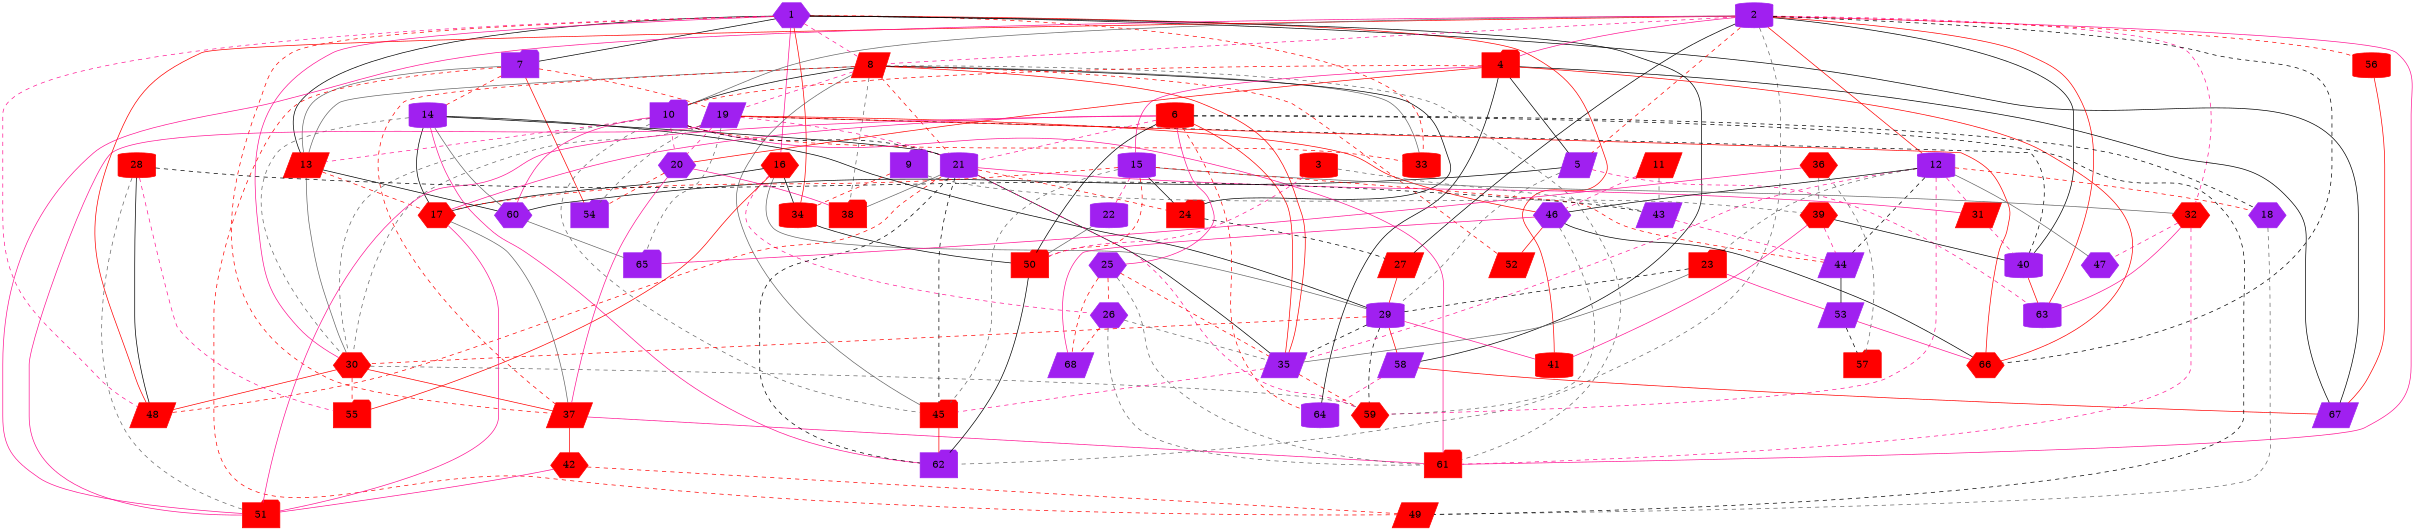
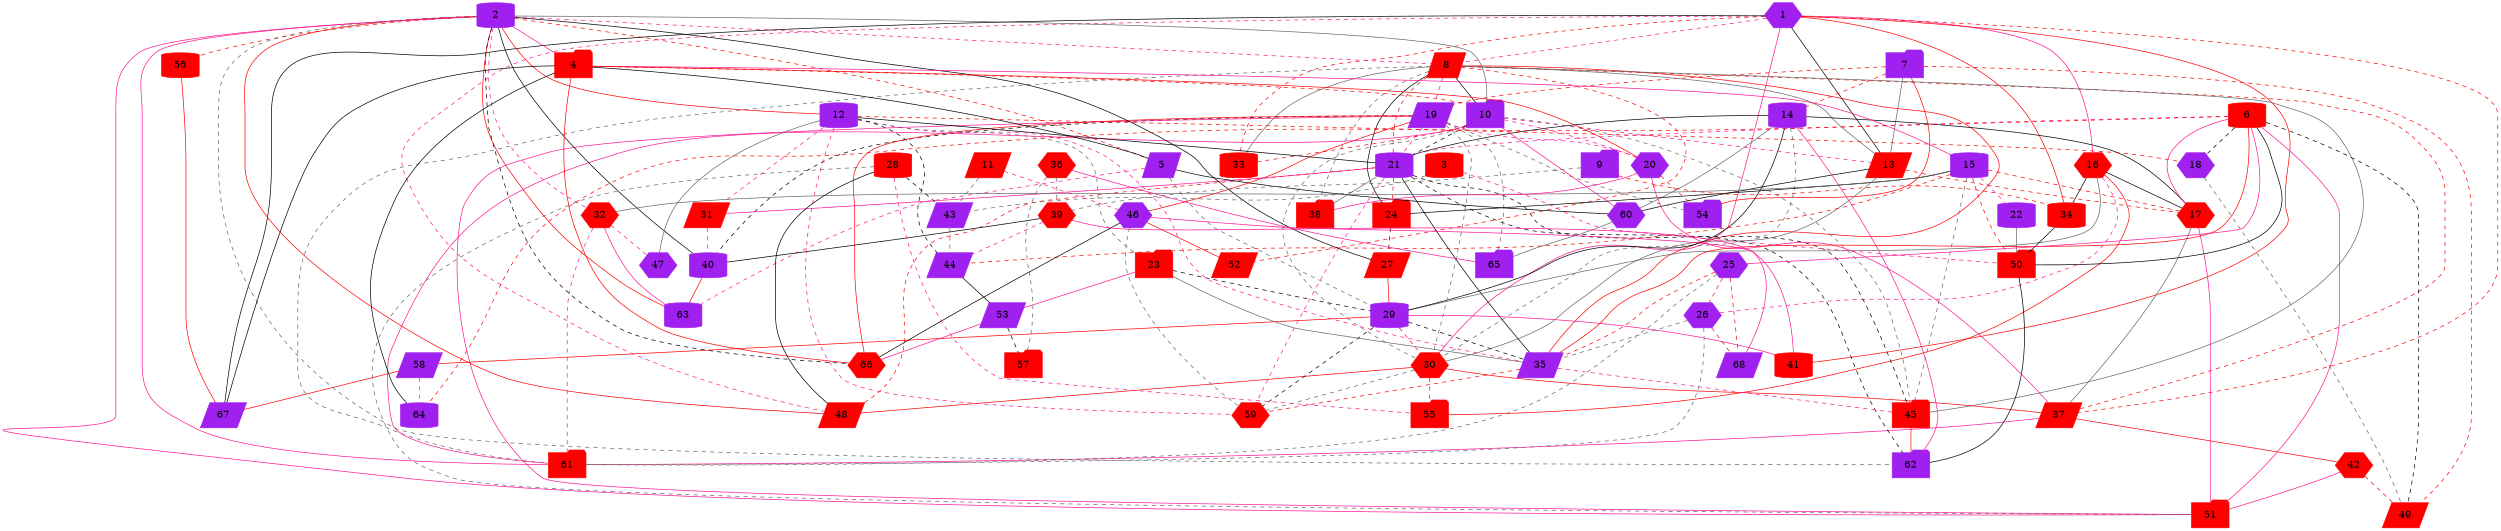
edge "1" -- "7": removed
edge "1" -- "58": removed
edge "12" -- "46": now "12" -- "21"
